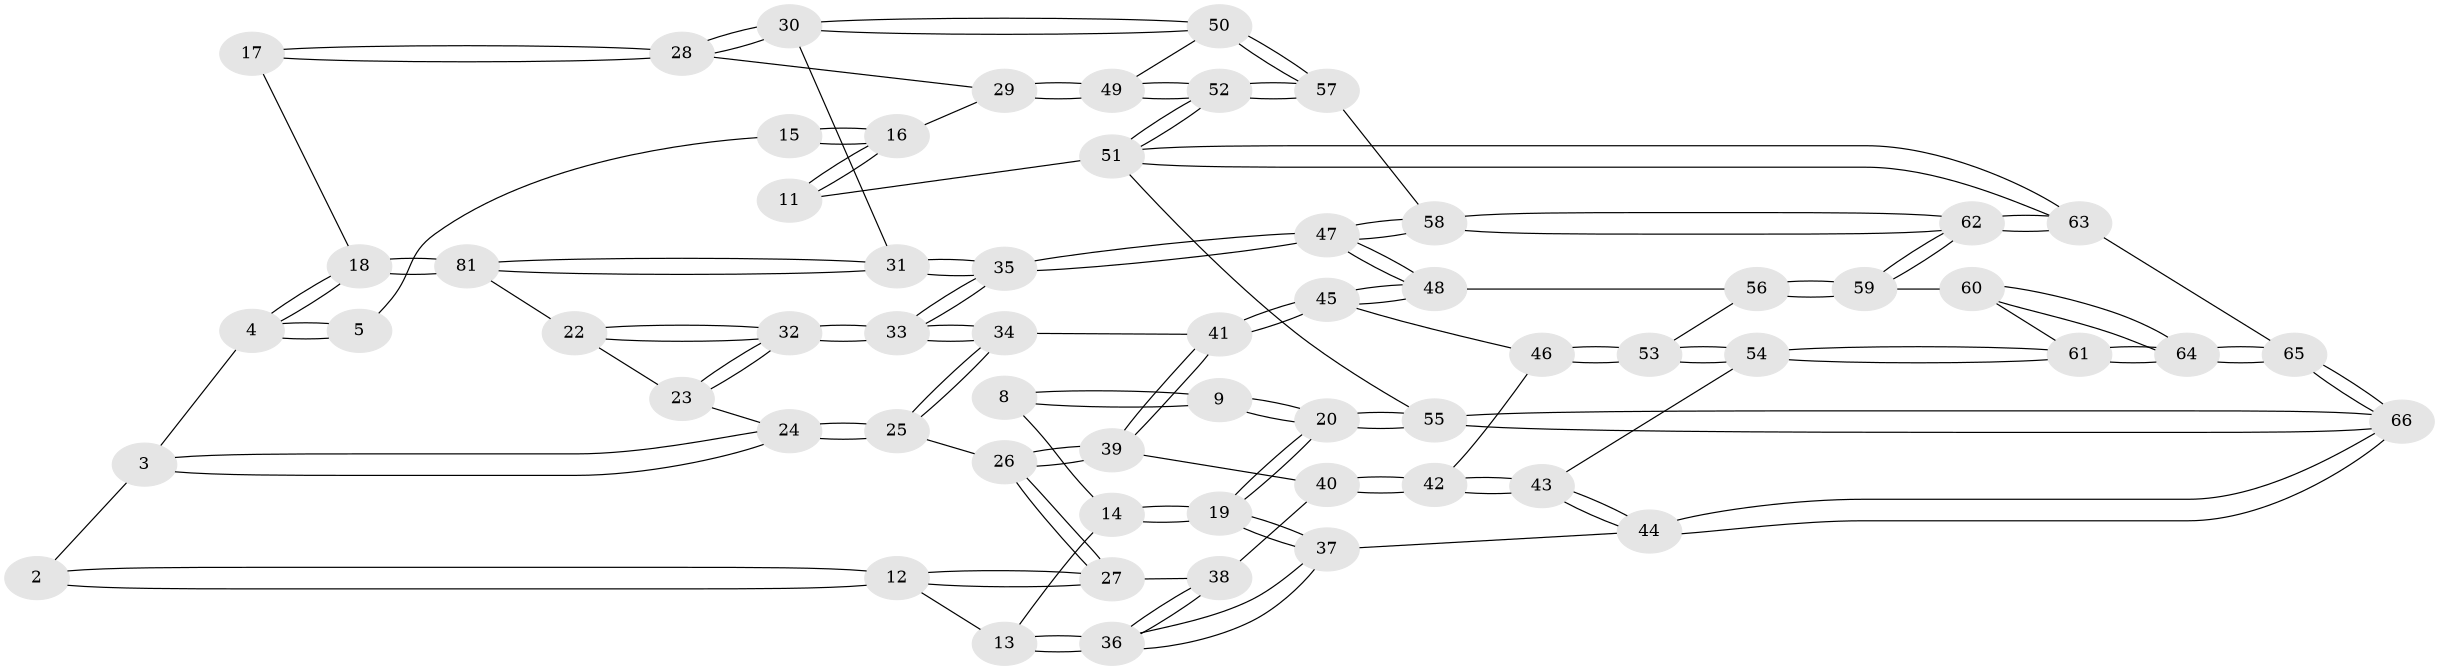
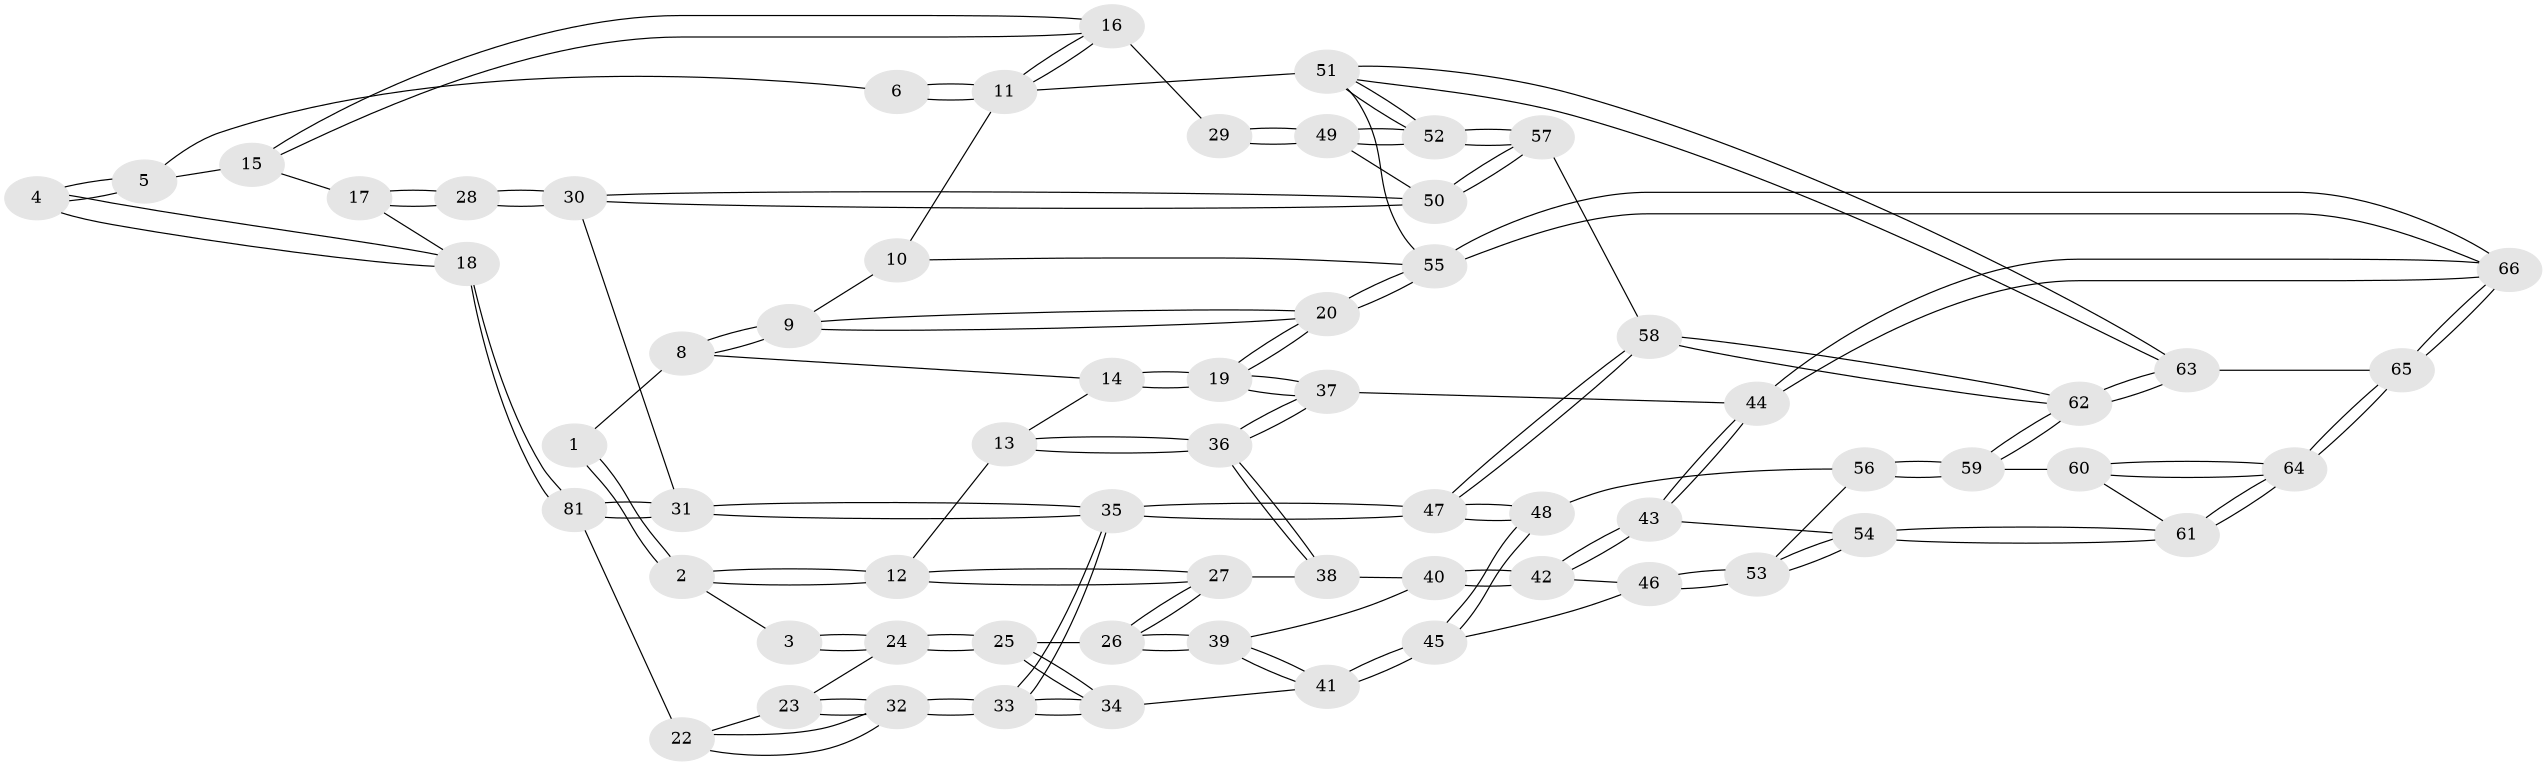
edge "28" -- "29": removed
node "6": added
edge "15" -- "17": added
node "10": added
edge "4" -- "3": removed
node "1": added
